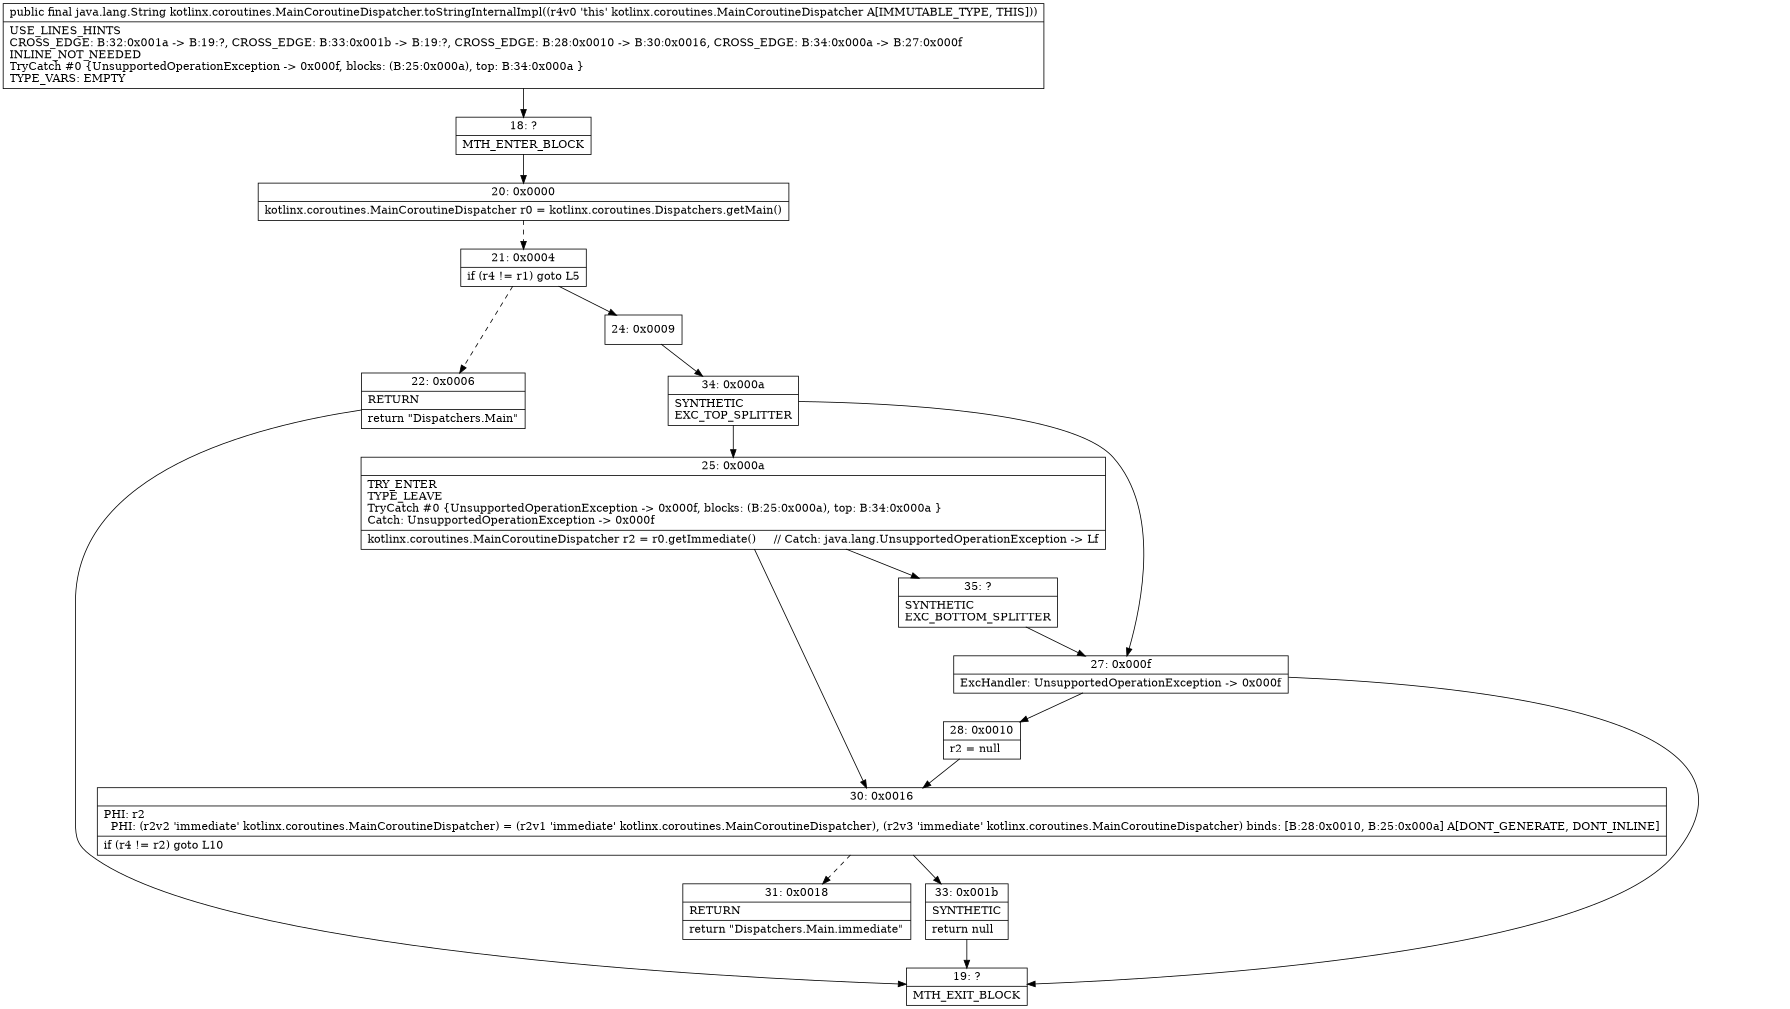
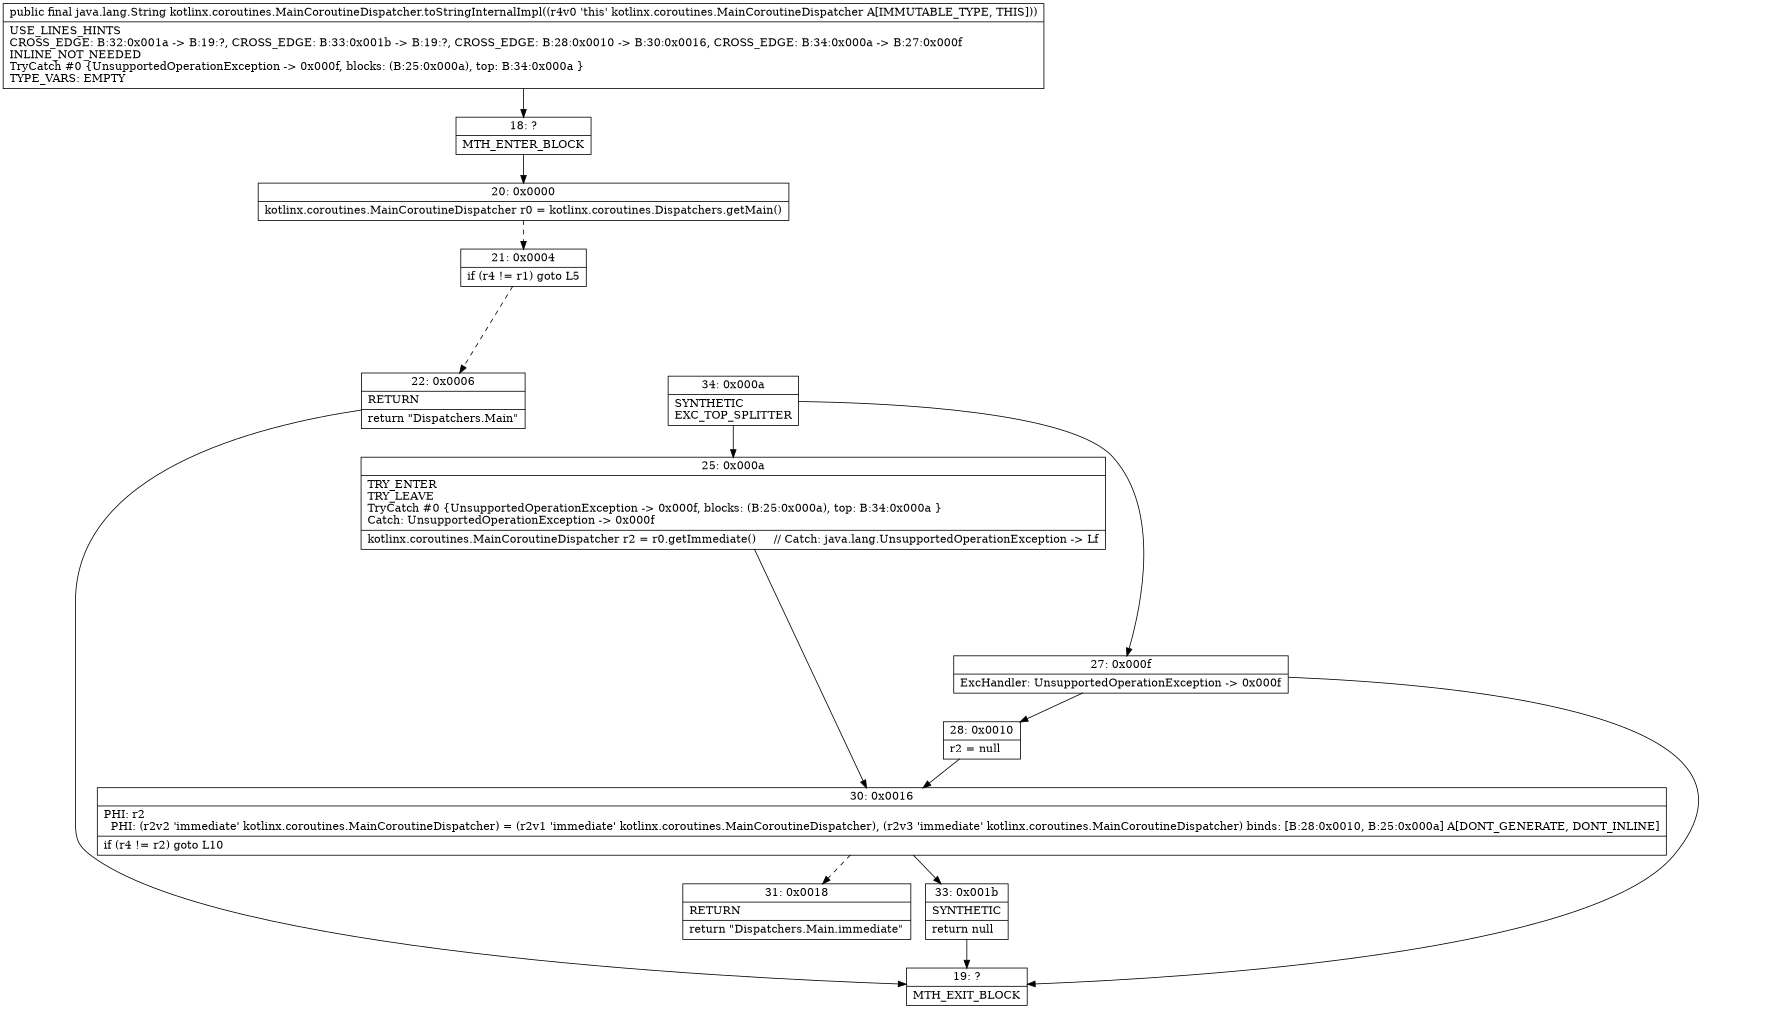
node "24: 0x0009": removed
node "25: 0x000a": text "TYPE_LEAVE" -> "TRY_LEAVE"
node "35: ?": removed
